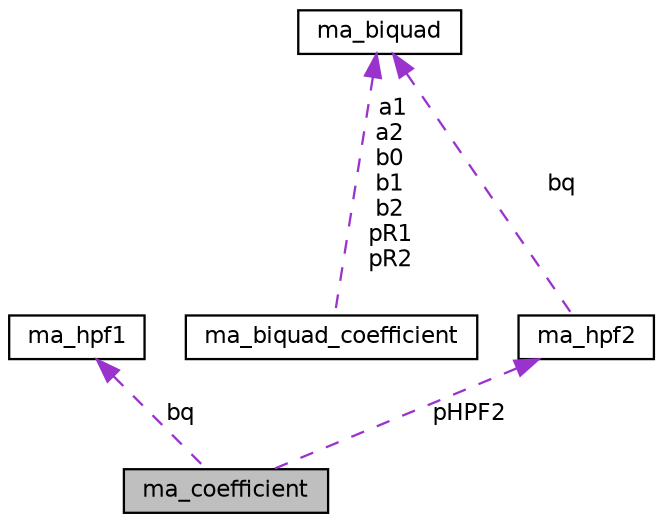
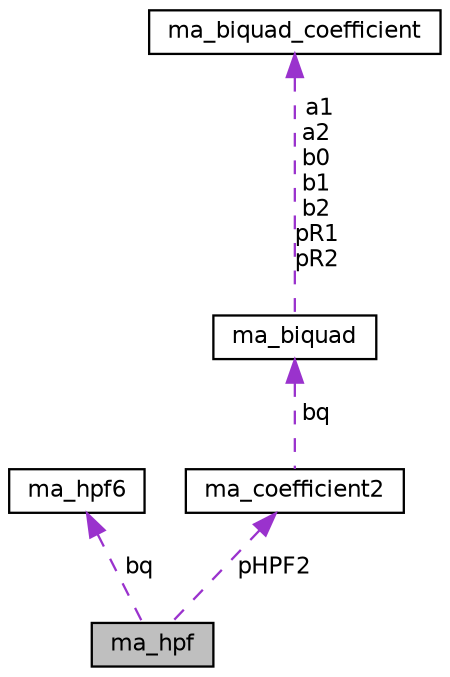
edge "ma_biquad_coefficient" -> "ma_biquad": reversed
node "ma_hpf1": label "ma_hpf1" -> "ma_hpf6"
node "ma_hpf2": label "ma_hpf2" -> "ma_coefficient2"
node "ma_coefficient": label "ma_coefficient" -> "ma_hpf"
